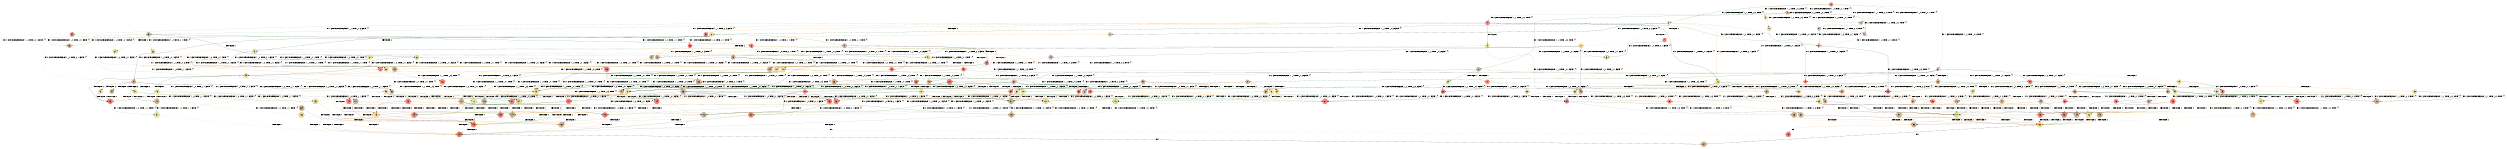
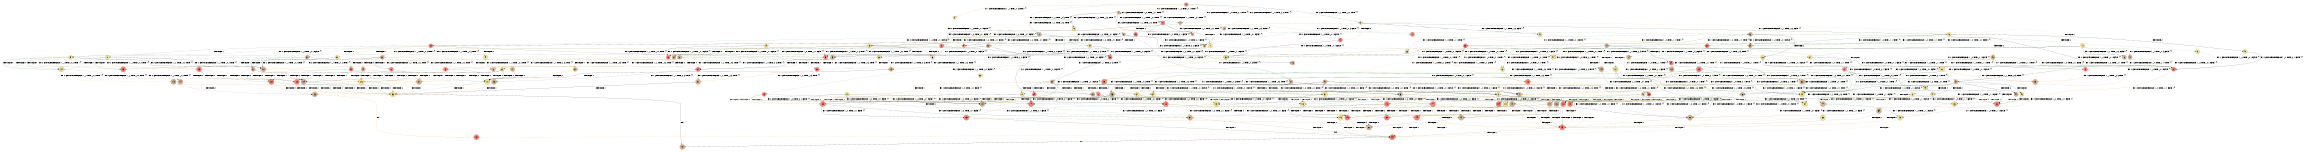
node "28": removed
